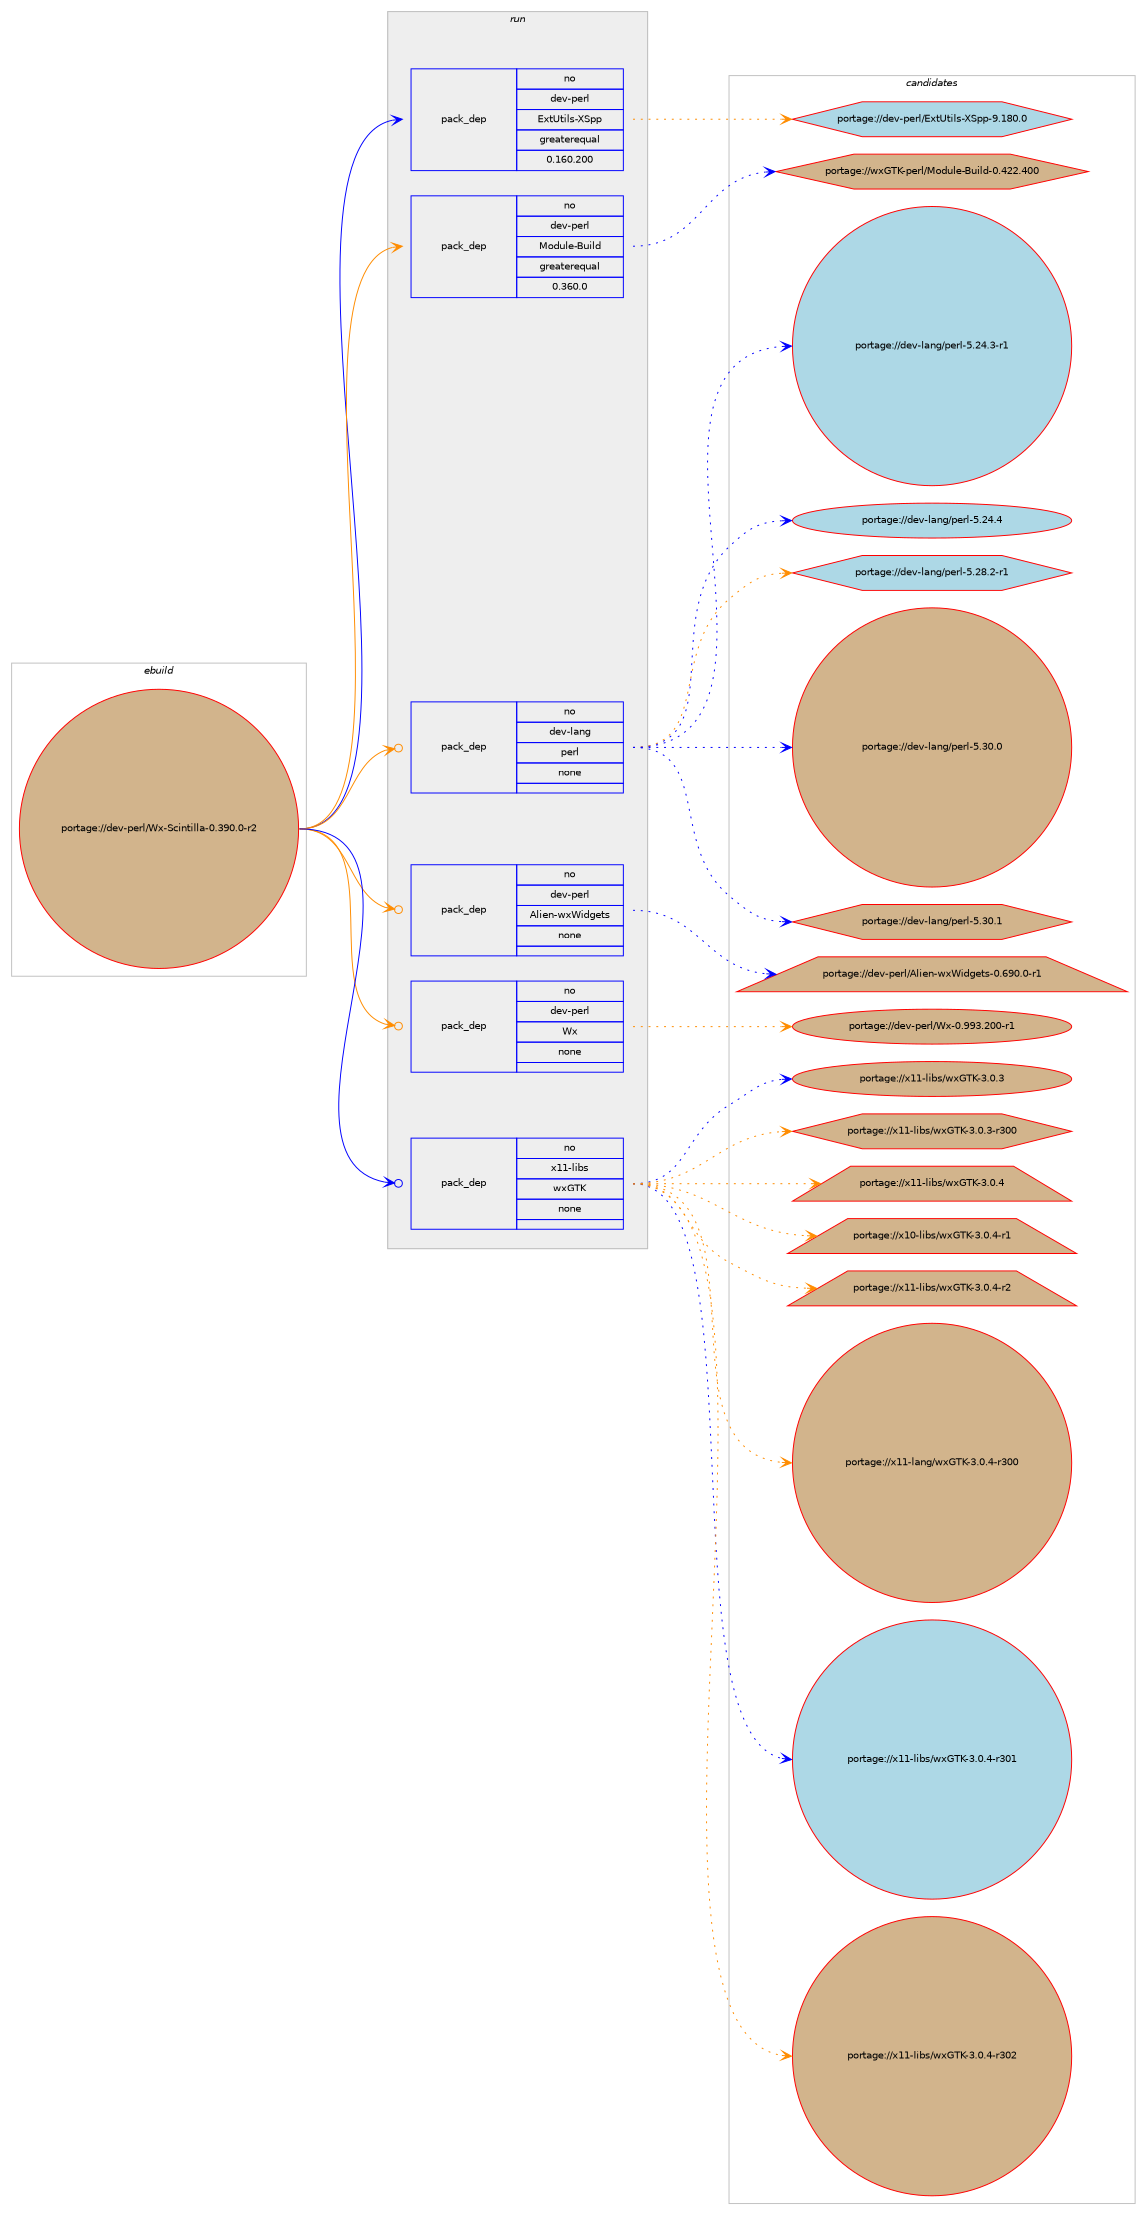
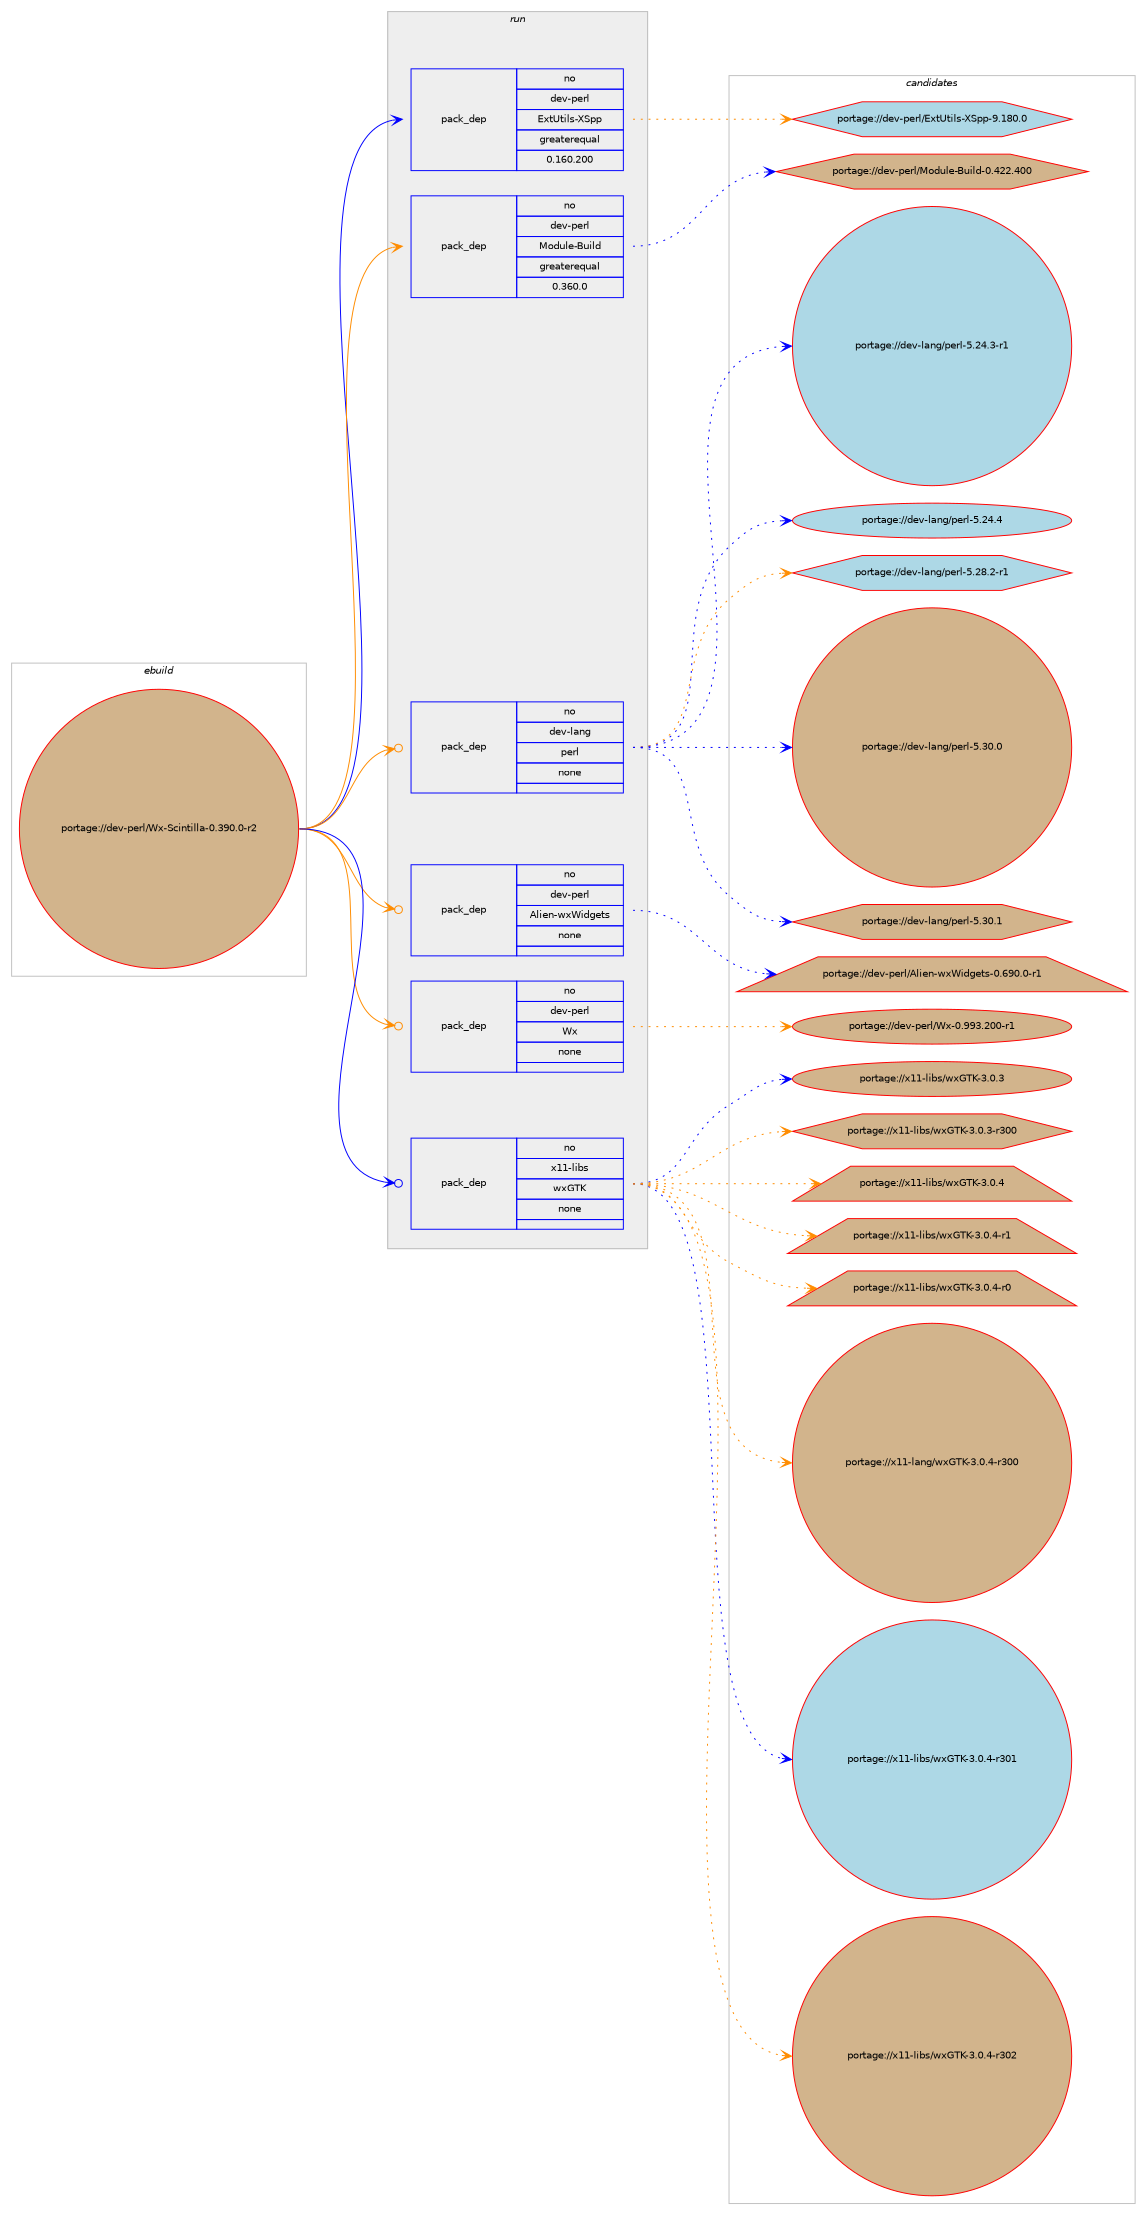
node "portage://wxGTK-perl/Module-Build-0.422.400": label "portage://wxGTK-perl/Module-Build-0.422.400" -> "portage://dev-perl/Module-Build-0.422.400"
node "portage://x10-libs/wxGTK-3.0.4-r1": label "portage://x10-libs/wxGTK-3.0.4-r1" -> "portage://x11-libs/wxGTK-3.0.4-r1"
node "portage://x11-libs/wxGTK-3.0.4-r2": label "portage://x11-libs/wxGTK-3.0.4-r2" -> "portage://x11-libs/wxGTK-3.0.4-r0"
